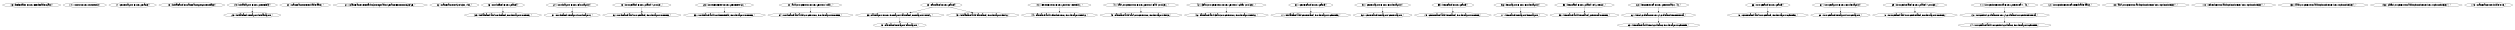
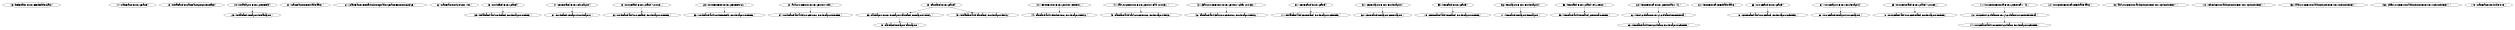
node "14 : rssList = new LinkedList()": removed
node "17 : centerLayout = new JFrame()": label "17 : centerLayout = new JFrame()" -> "17 : mainFrame = new JFrame()"
node "27 : northLayout = new FlowLayout()": label "27 : northLayout = new FlowLayout()" -> "27 : centerPanel = new FlowLayout()"
node "61 : itemTextArea.setEditable(false, )": added
